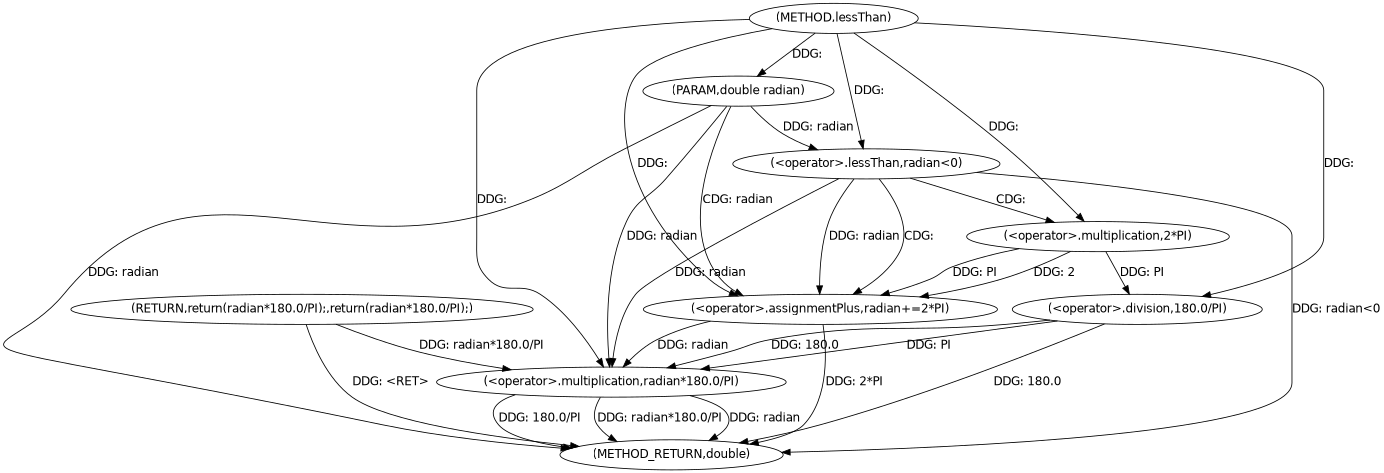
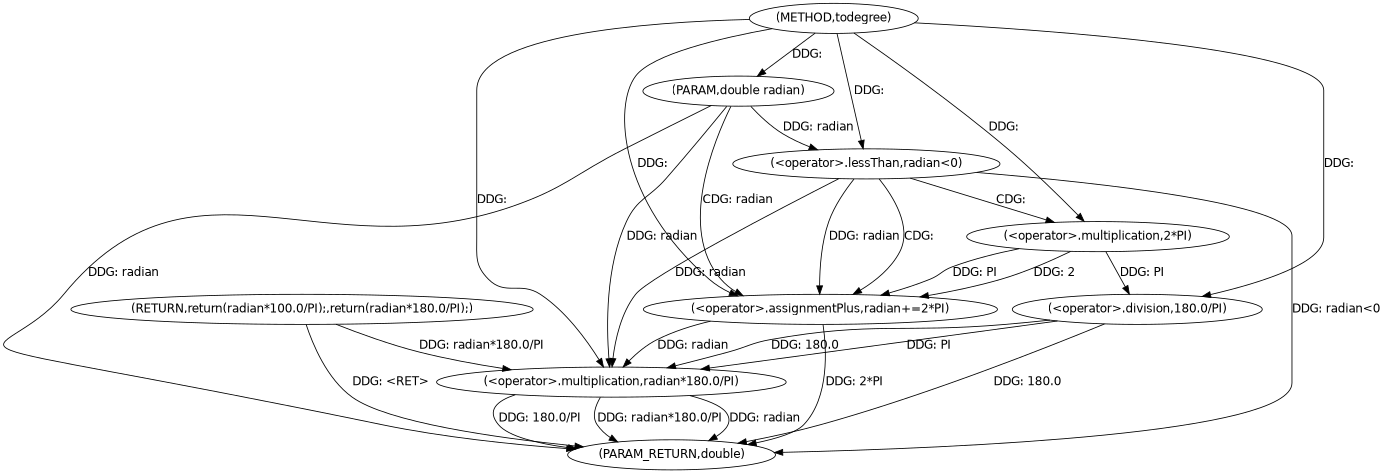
node "(METHOD,lessThan)": label "(METHOD,lessThan)" -> "(METHOD,todegree)"
node "(RETURN,return(radian*180.0/PI);,return(radian*180.0/PI);)": label "(RETURN,return(radian*180.0/PI);,return(radian*180.0/PI);)" -> "(RETURN,return(radian*100.0/PI);,return(radian*180.0/PI);)"
node "(METHOD_RETURN,double)": label "(METHOD_RETURN,double)" -> "(PARAM_RETURN,double)"
